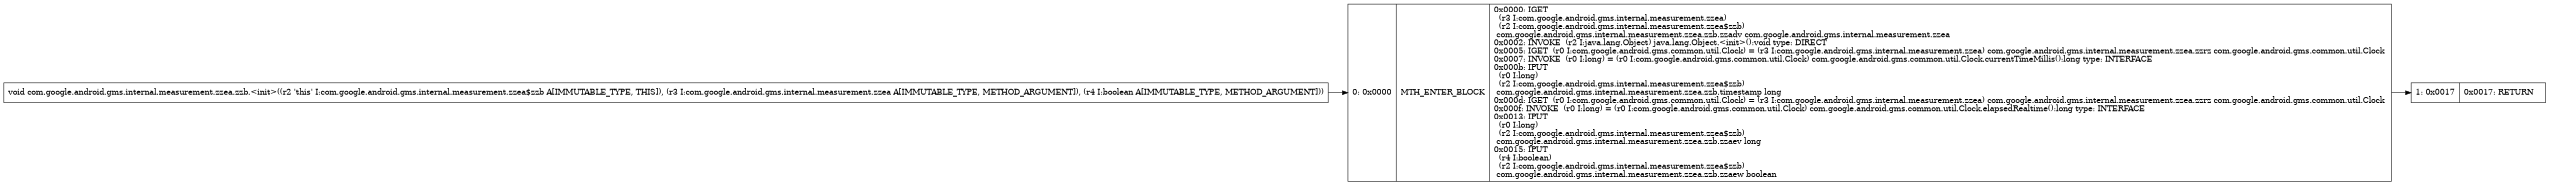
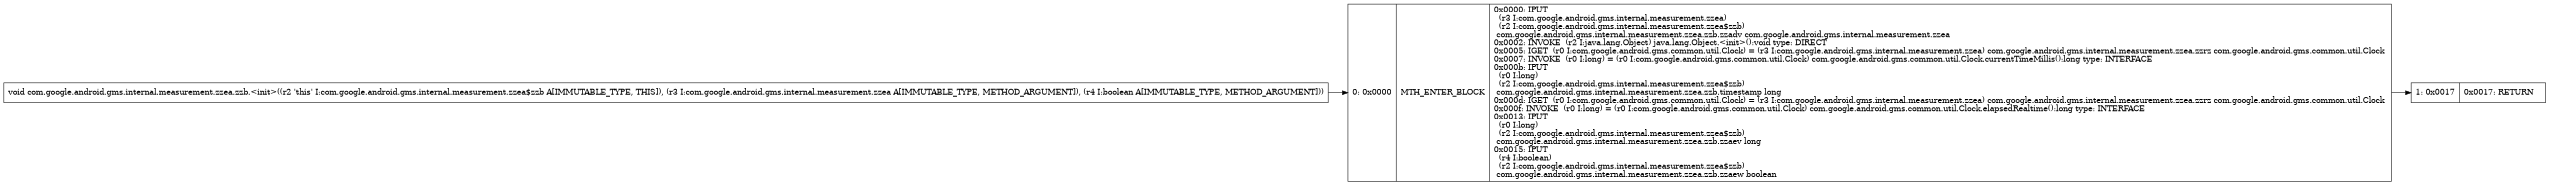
node "0: 0x0000": text "0x0000: IGET" -> "0x0000: IPUT"
